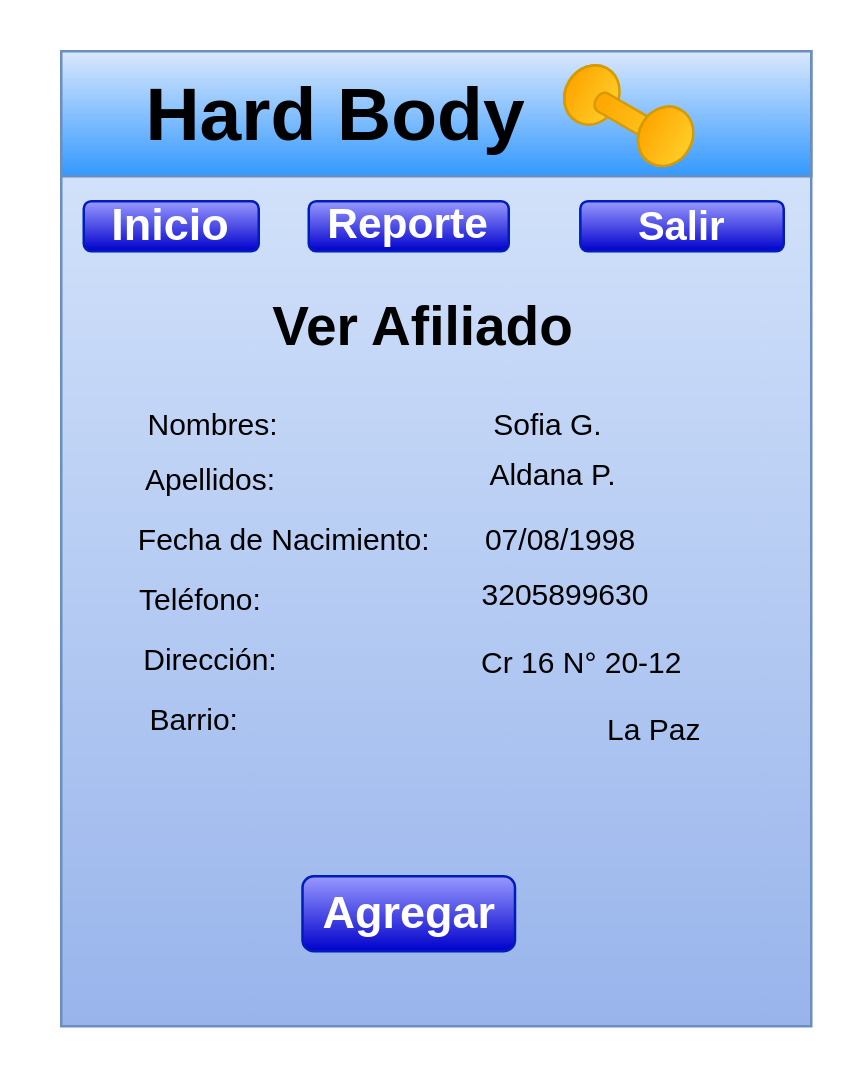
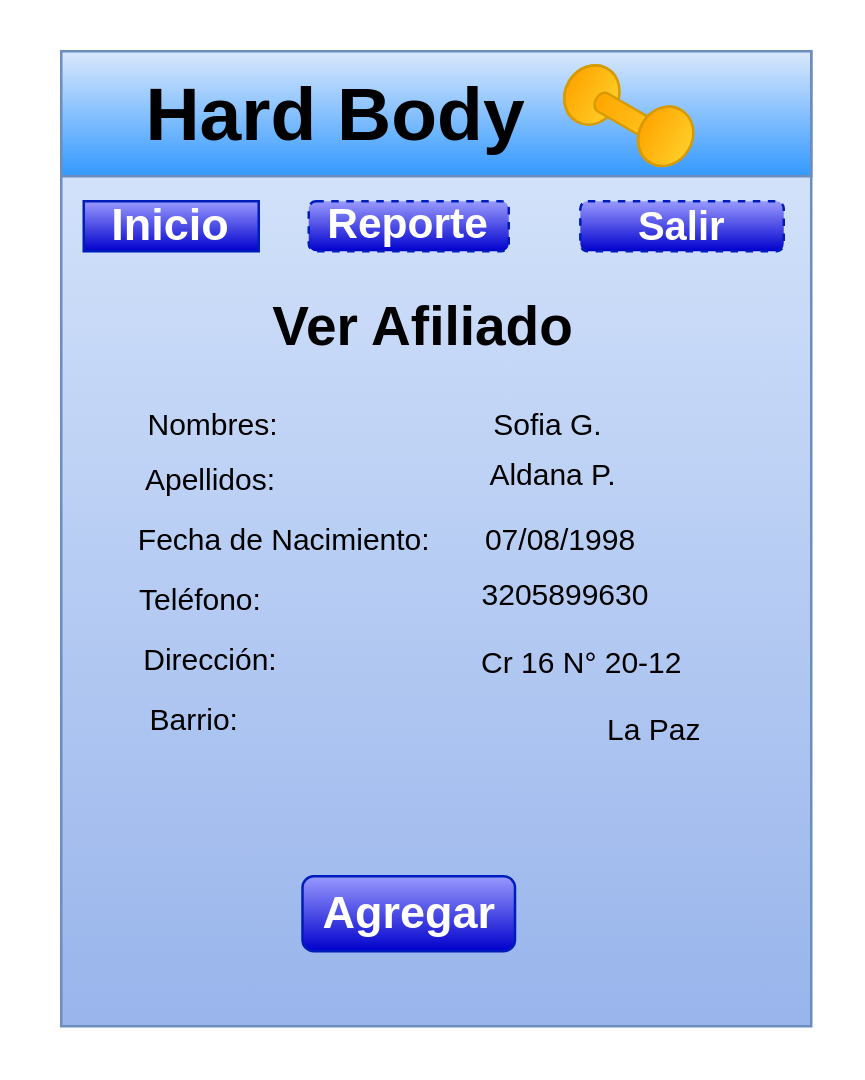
node "Inicio": shape rounded rectangle -> rectangle
node "Reporte": style solid -> dashed
node "Salir": style solid -> dashed
